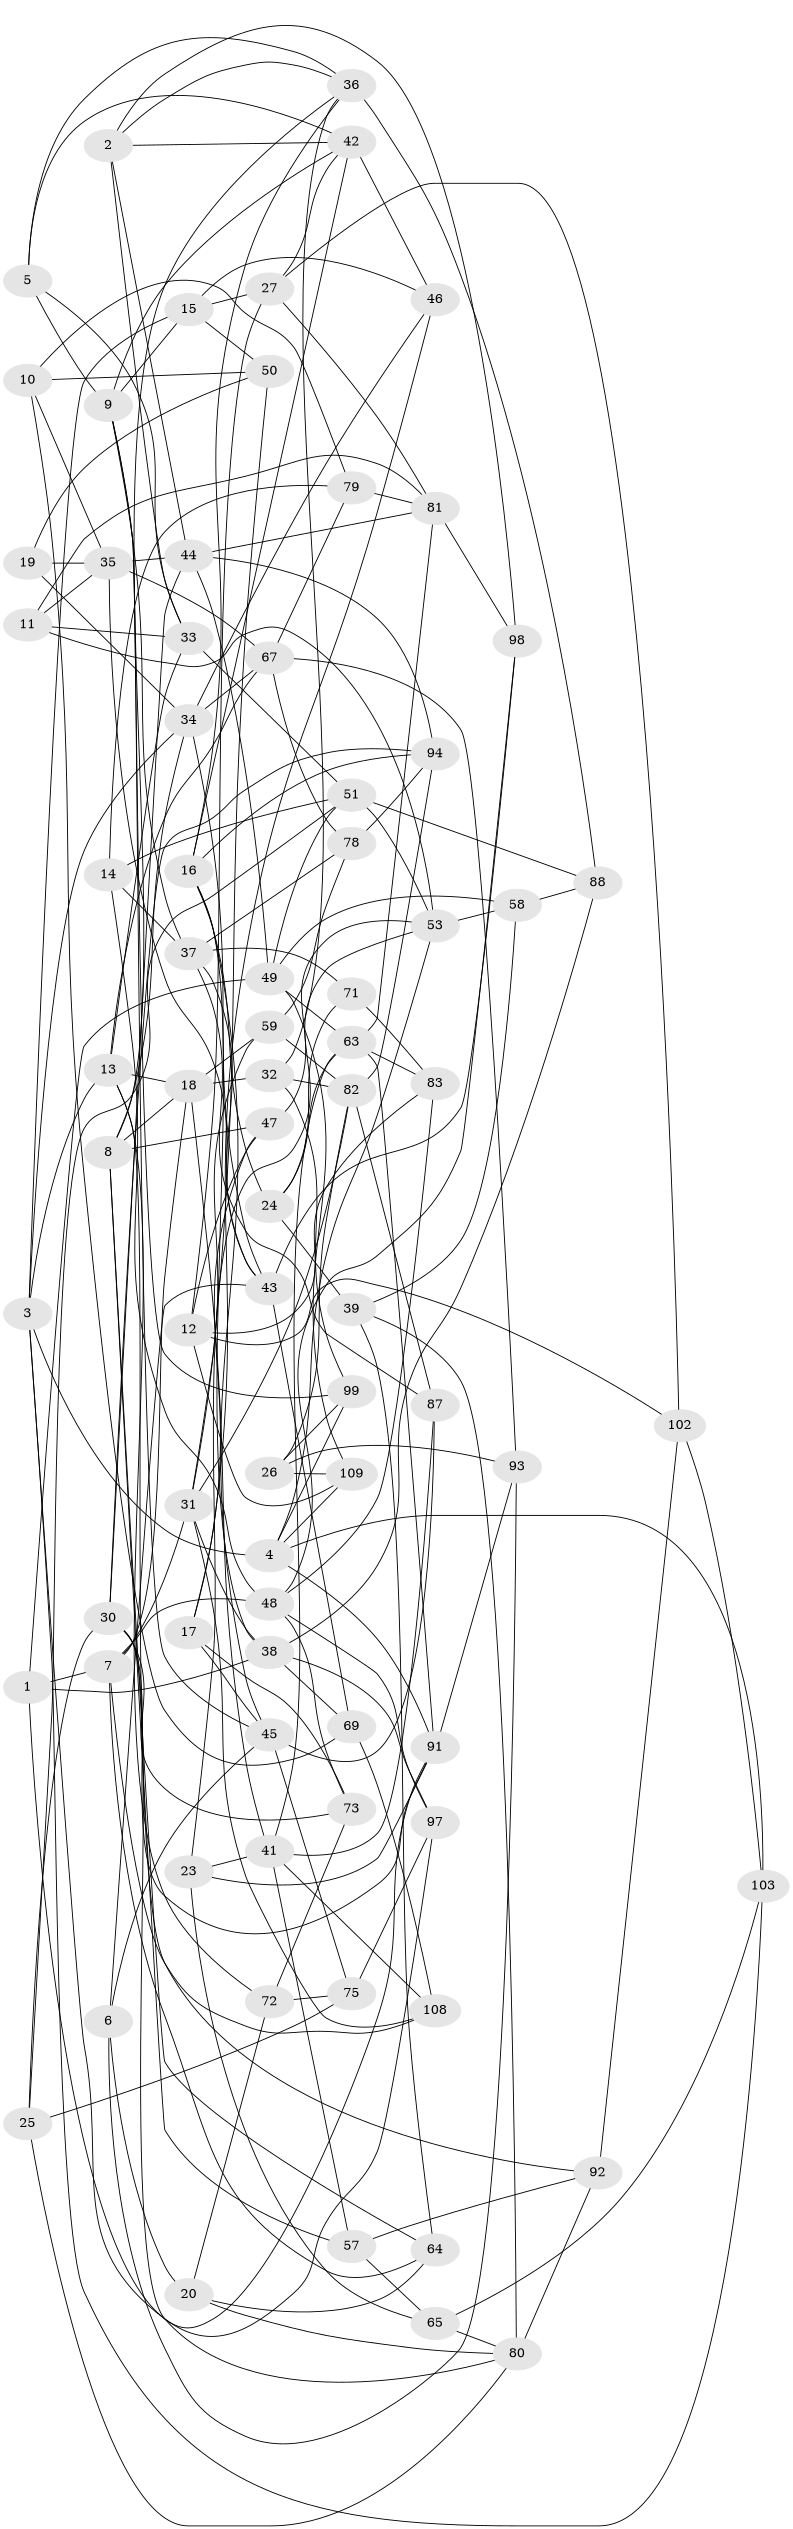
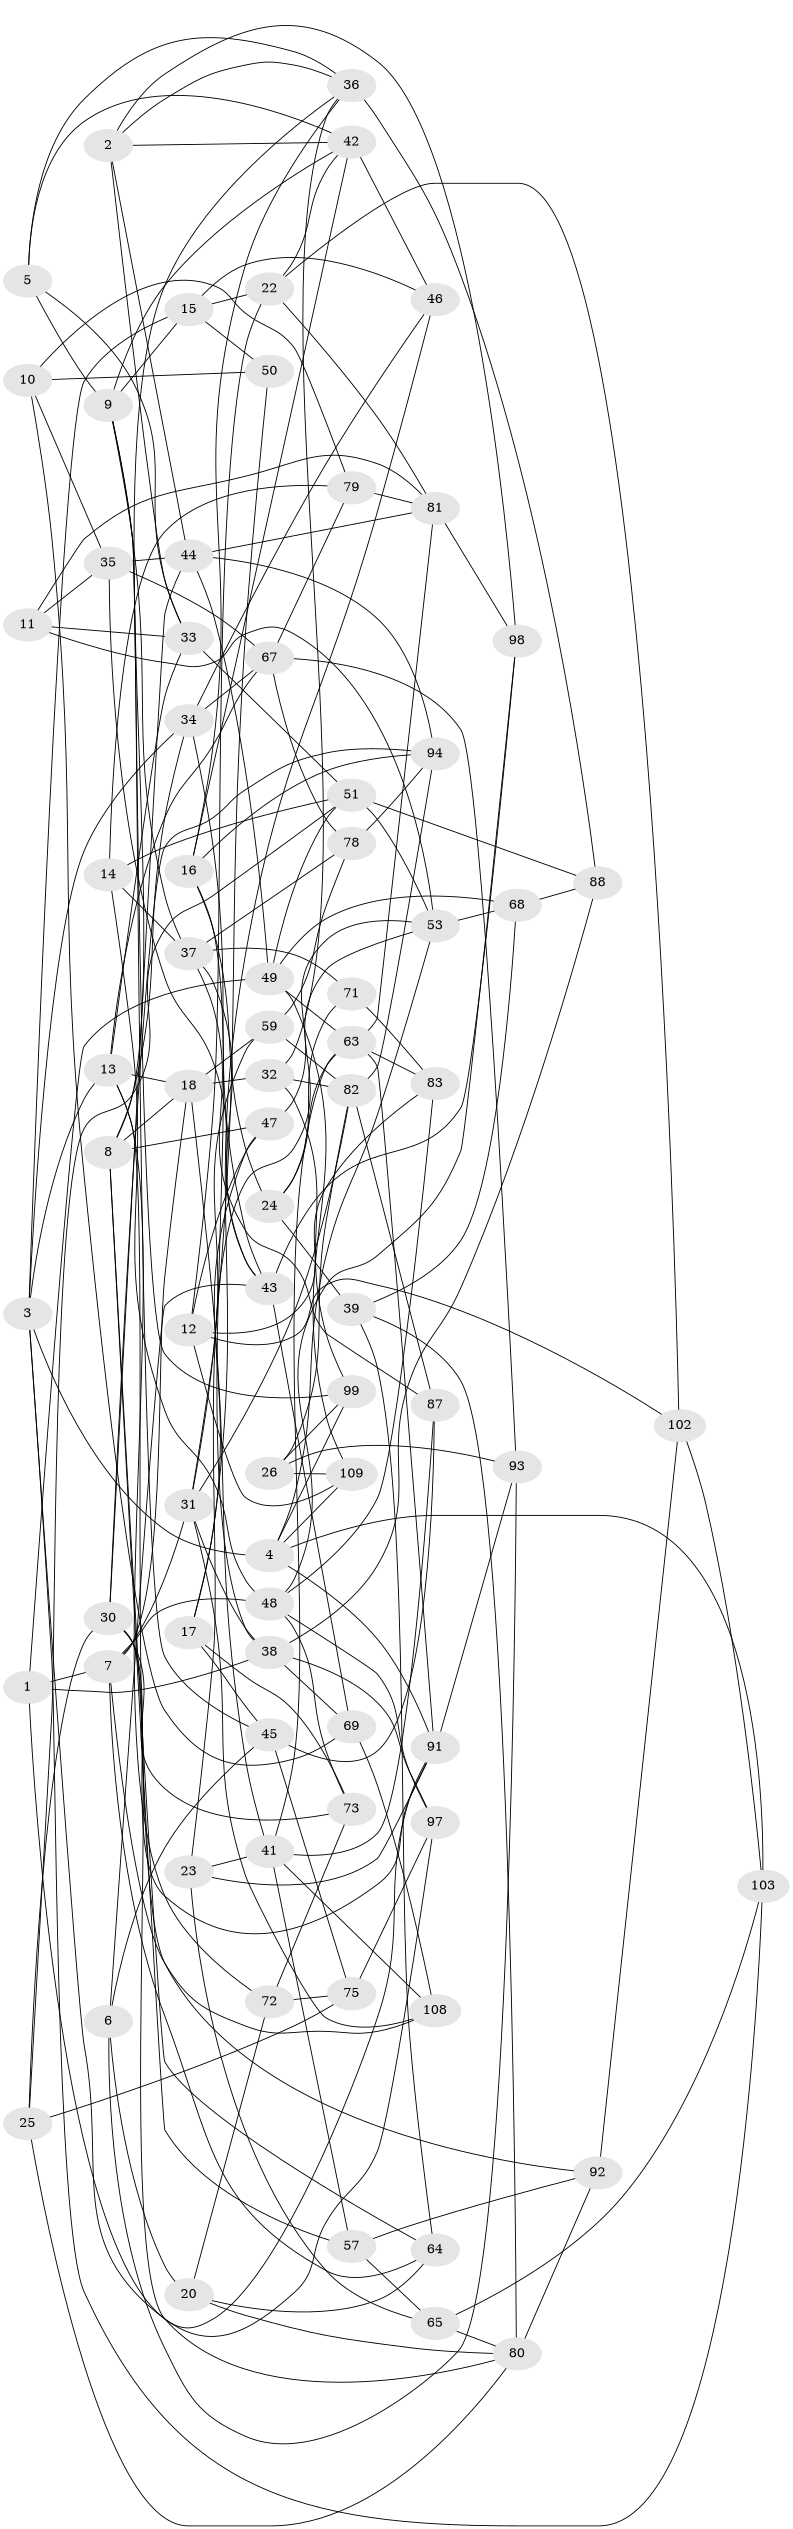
node "27": label "27" -> "22"
node "19": removed
node "58": label "58" -> "68"
edge "16" -- "45": removed
